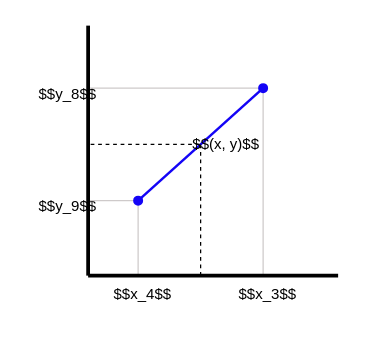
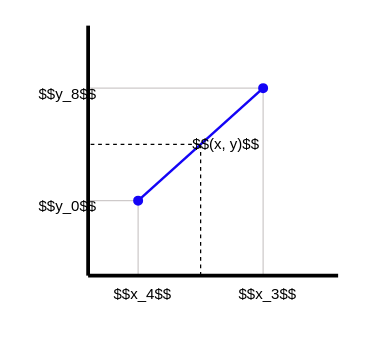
node "$$y_9$$": label "$$y_9$$" -> "$$y_0$$"
